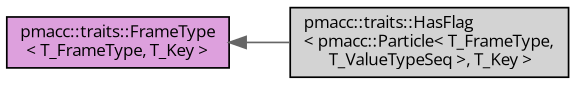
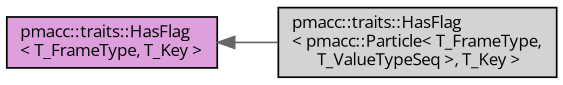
node "pmacc::traits::FrameType < T_FrameType, T_Key >": label "pmacc::traits::FrameType < T_FrameType, T_Key >" -> "pmacc::traits::HasFlag < T_FrameType, T_Key >"
